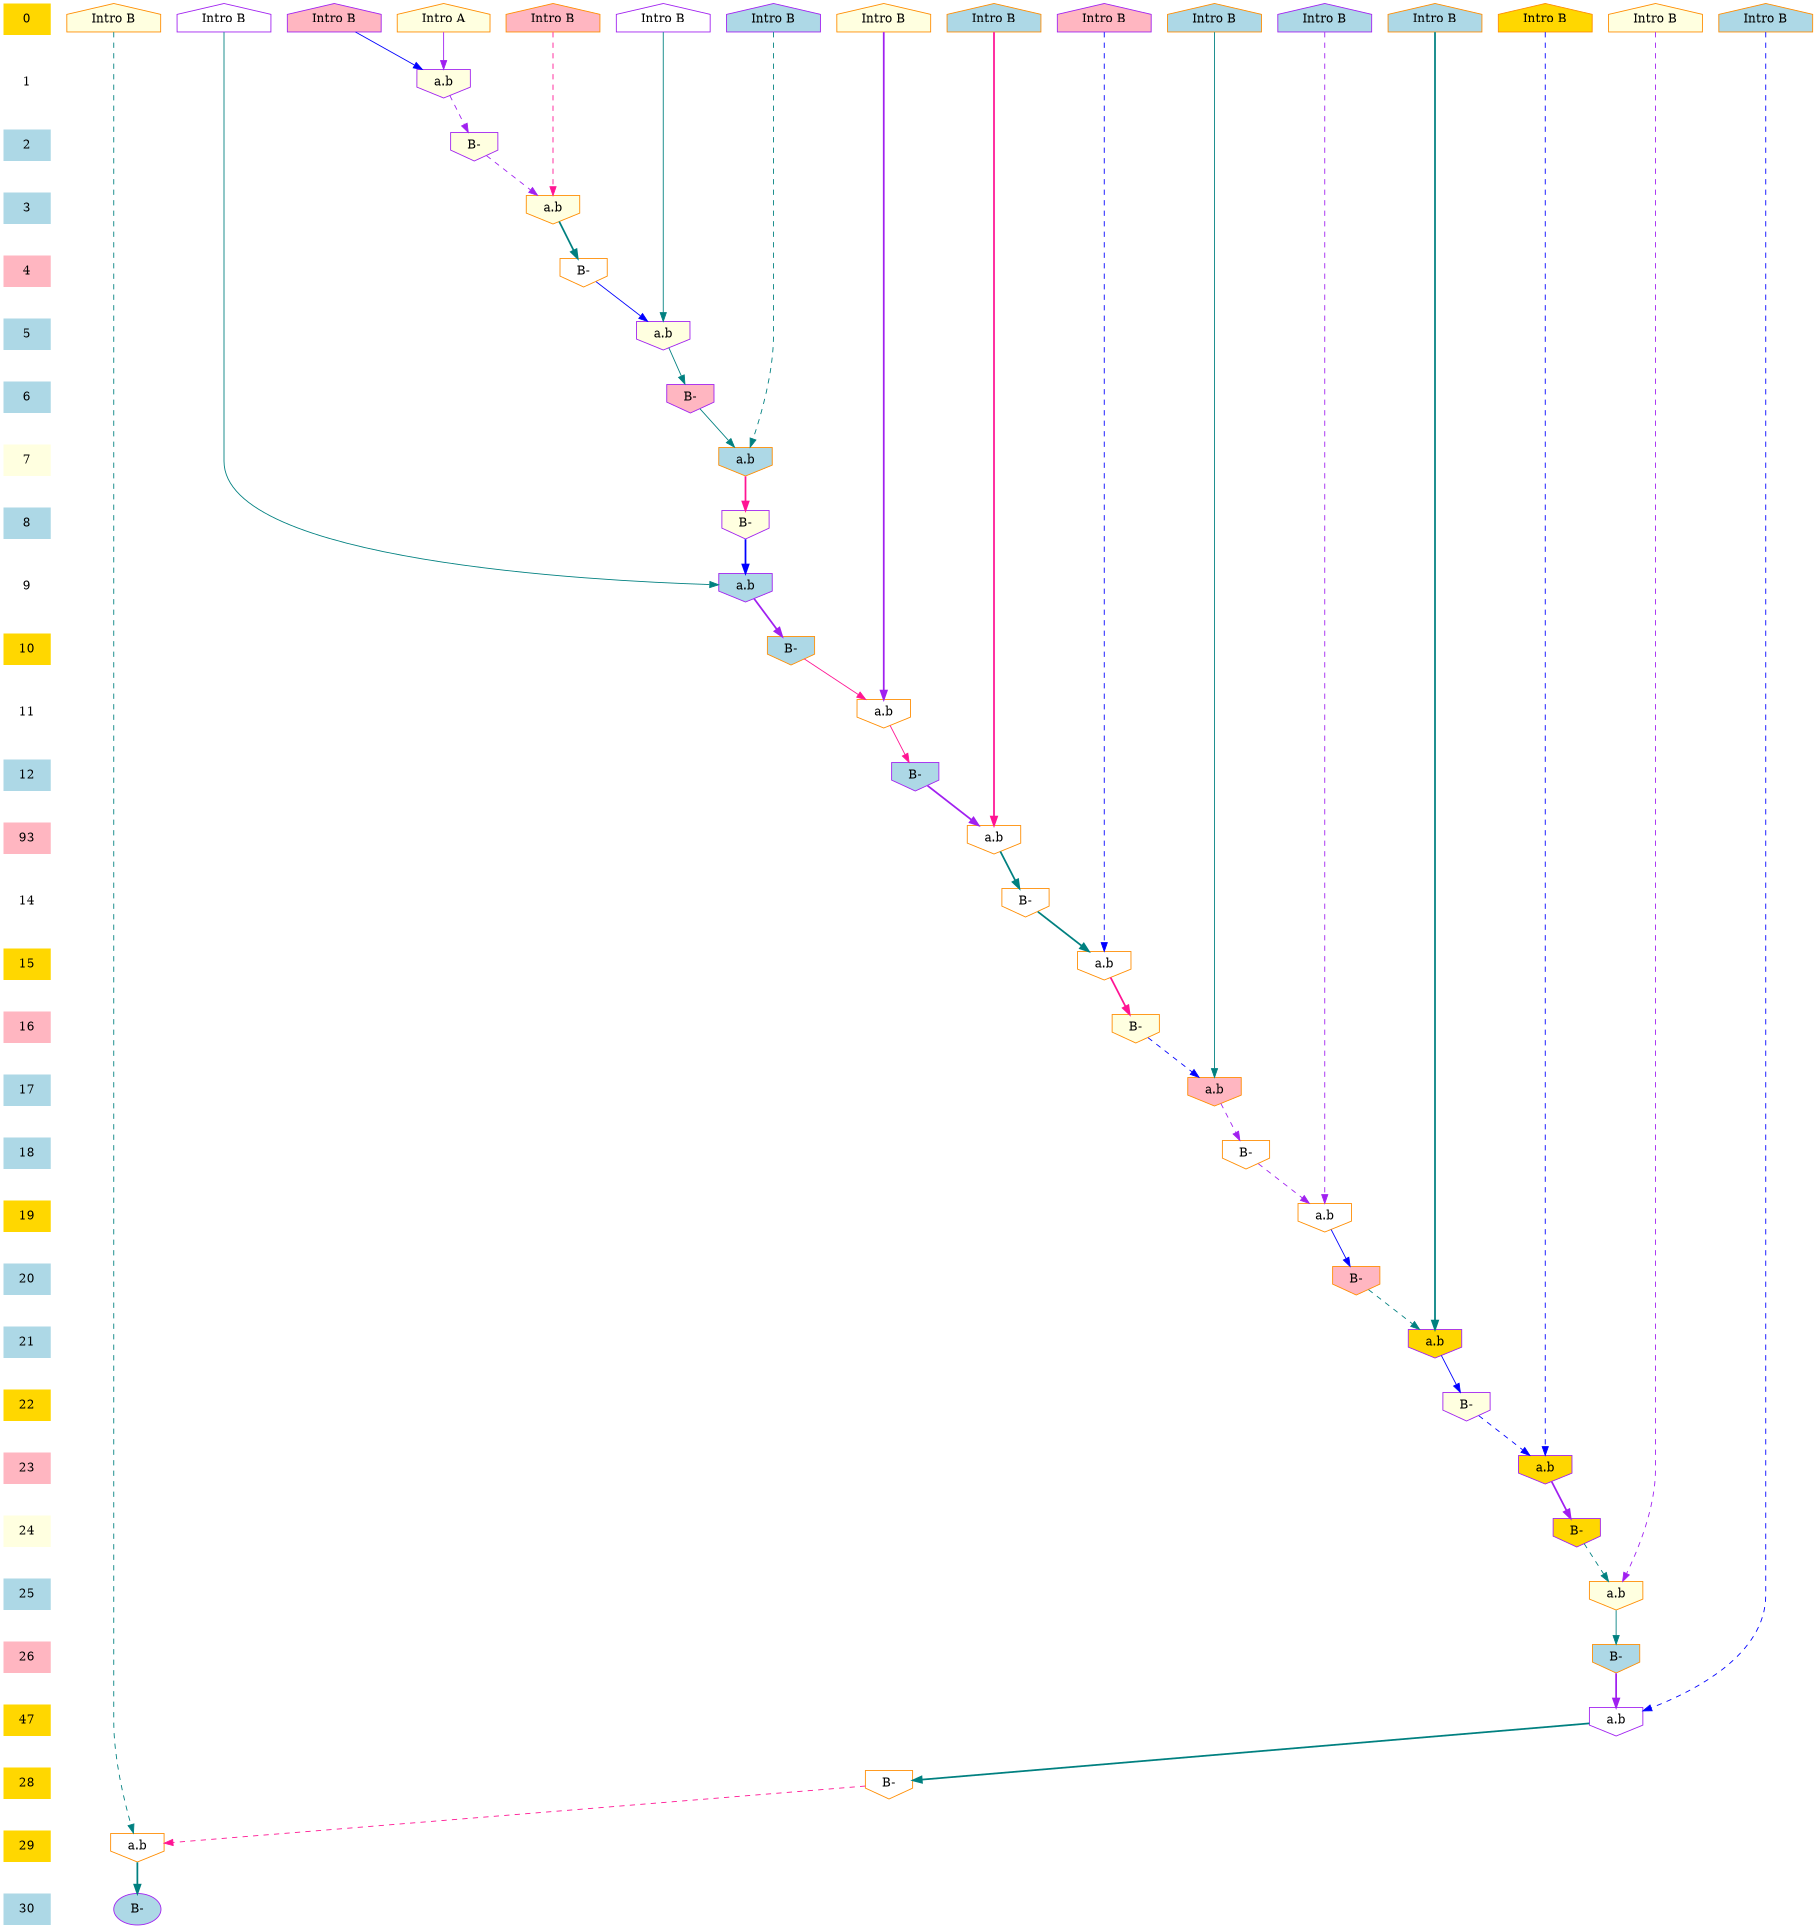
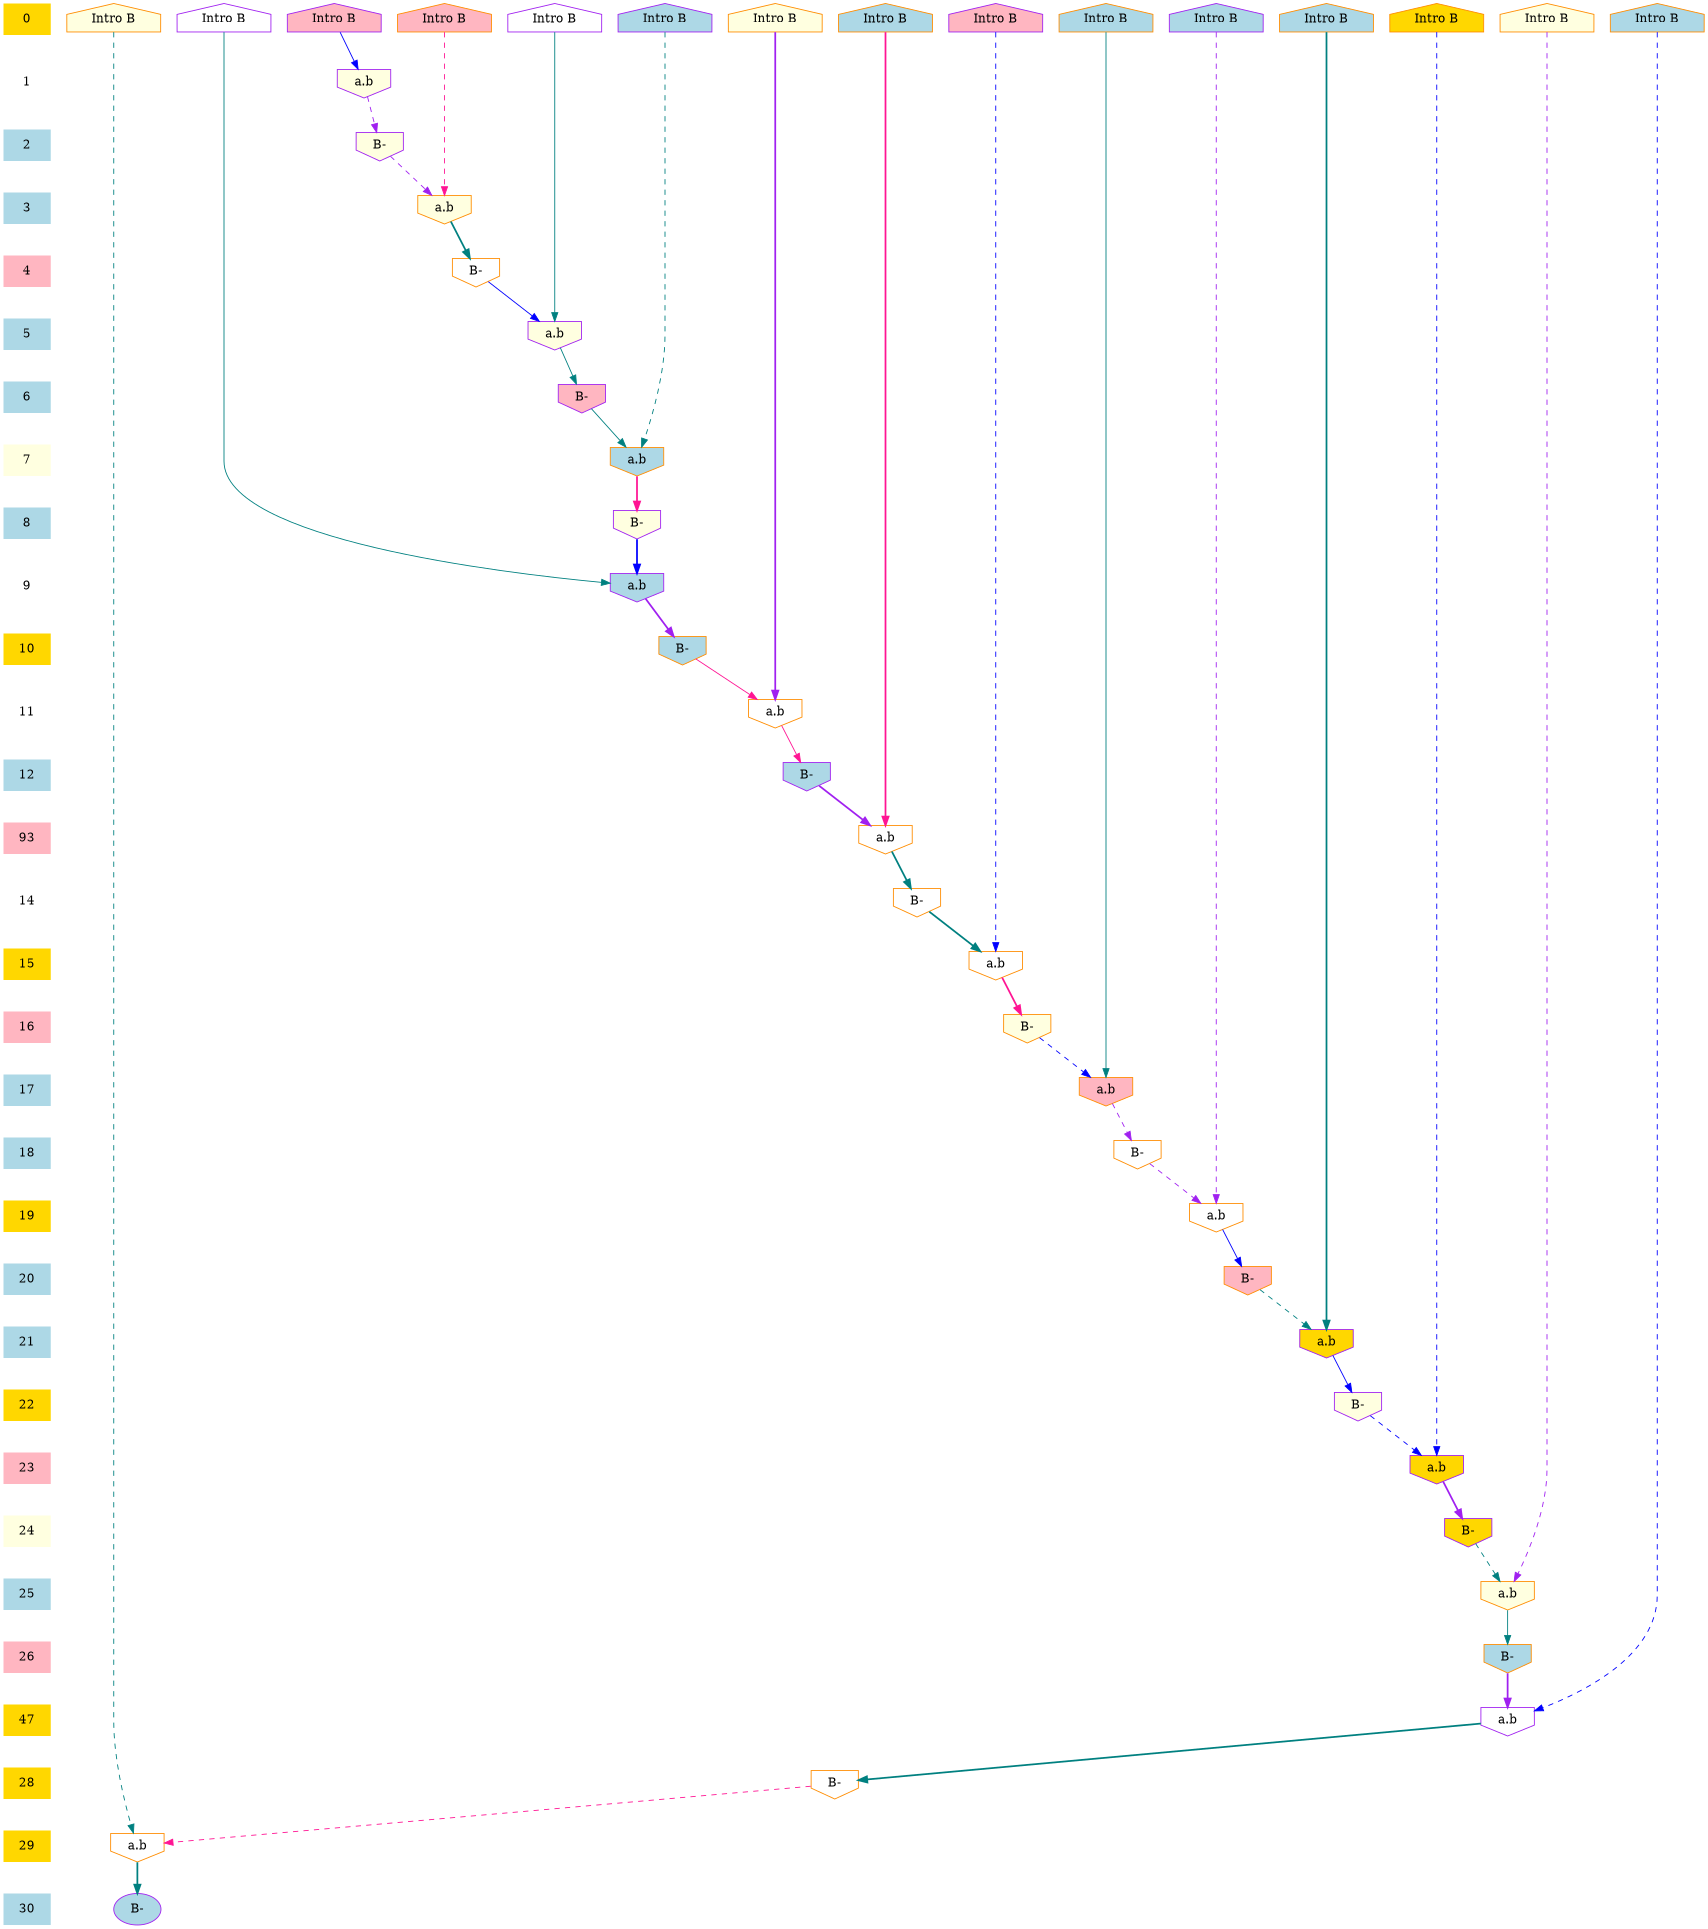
node "Intro A": removed
